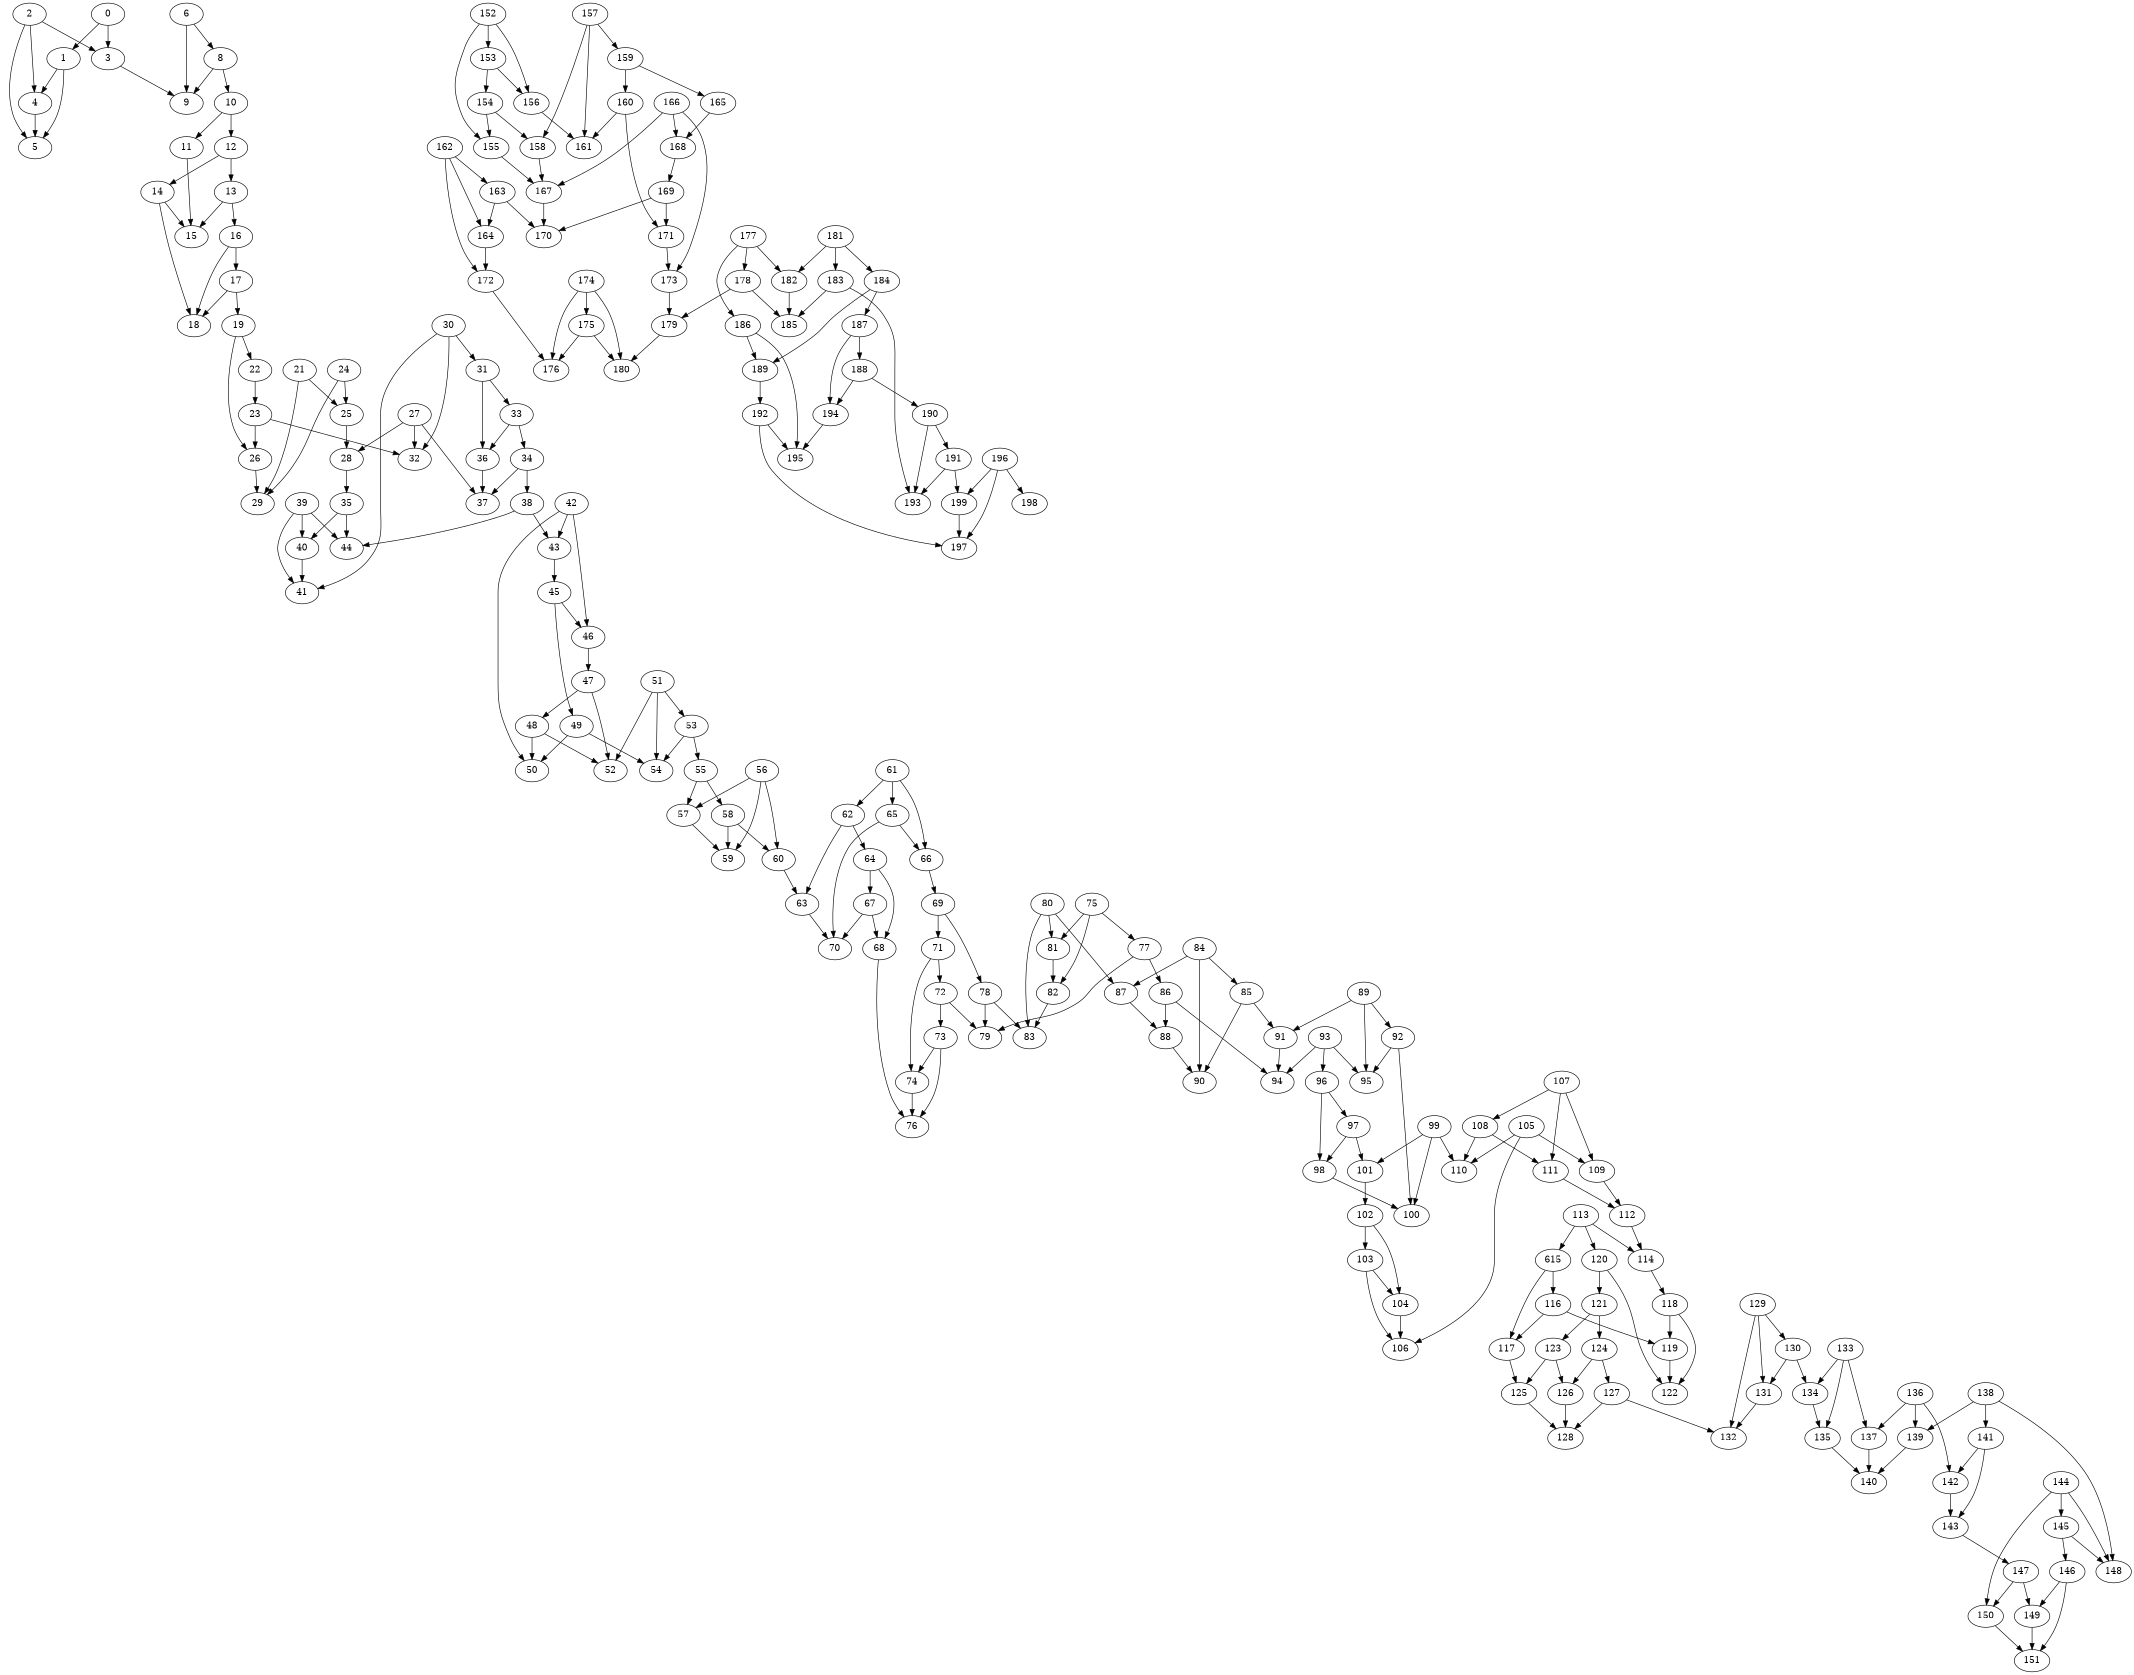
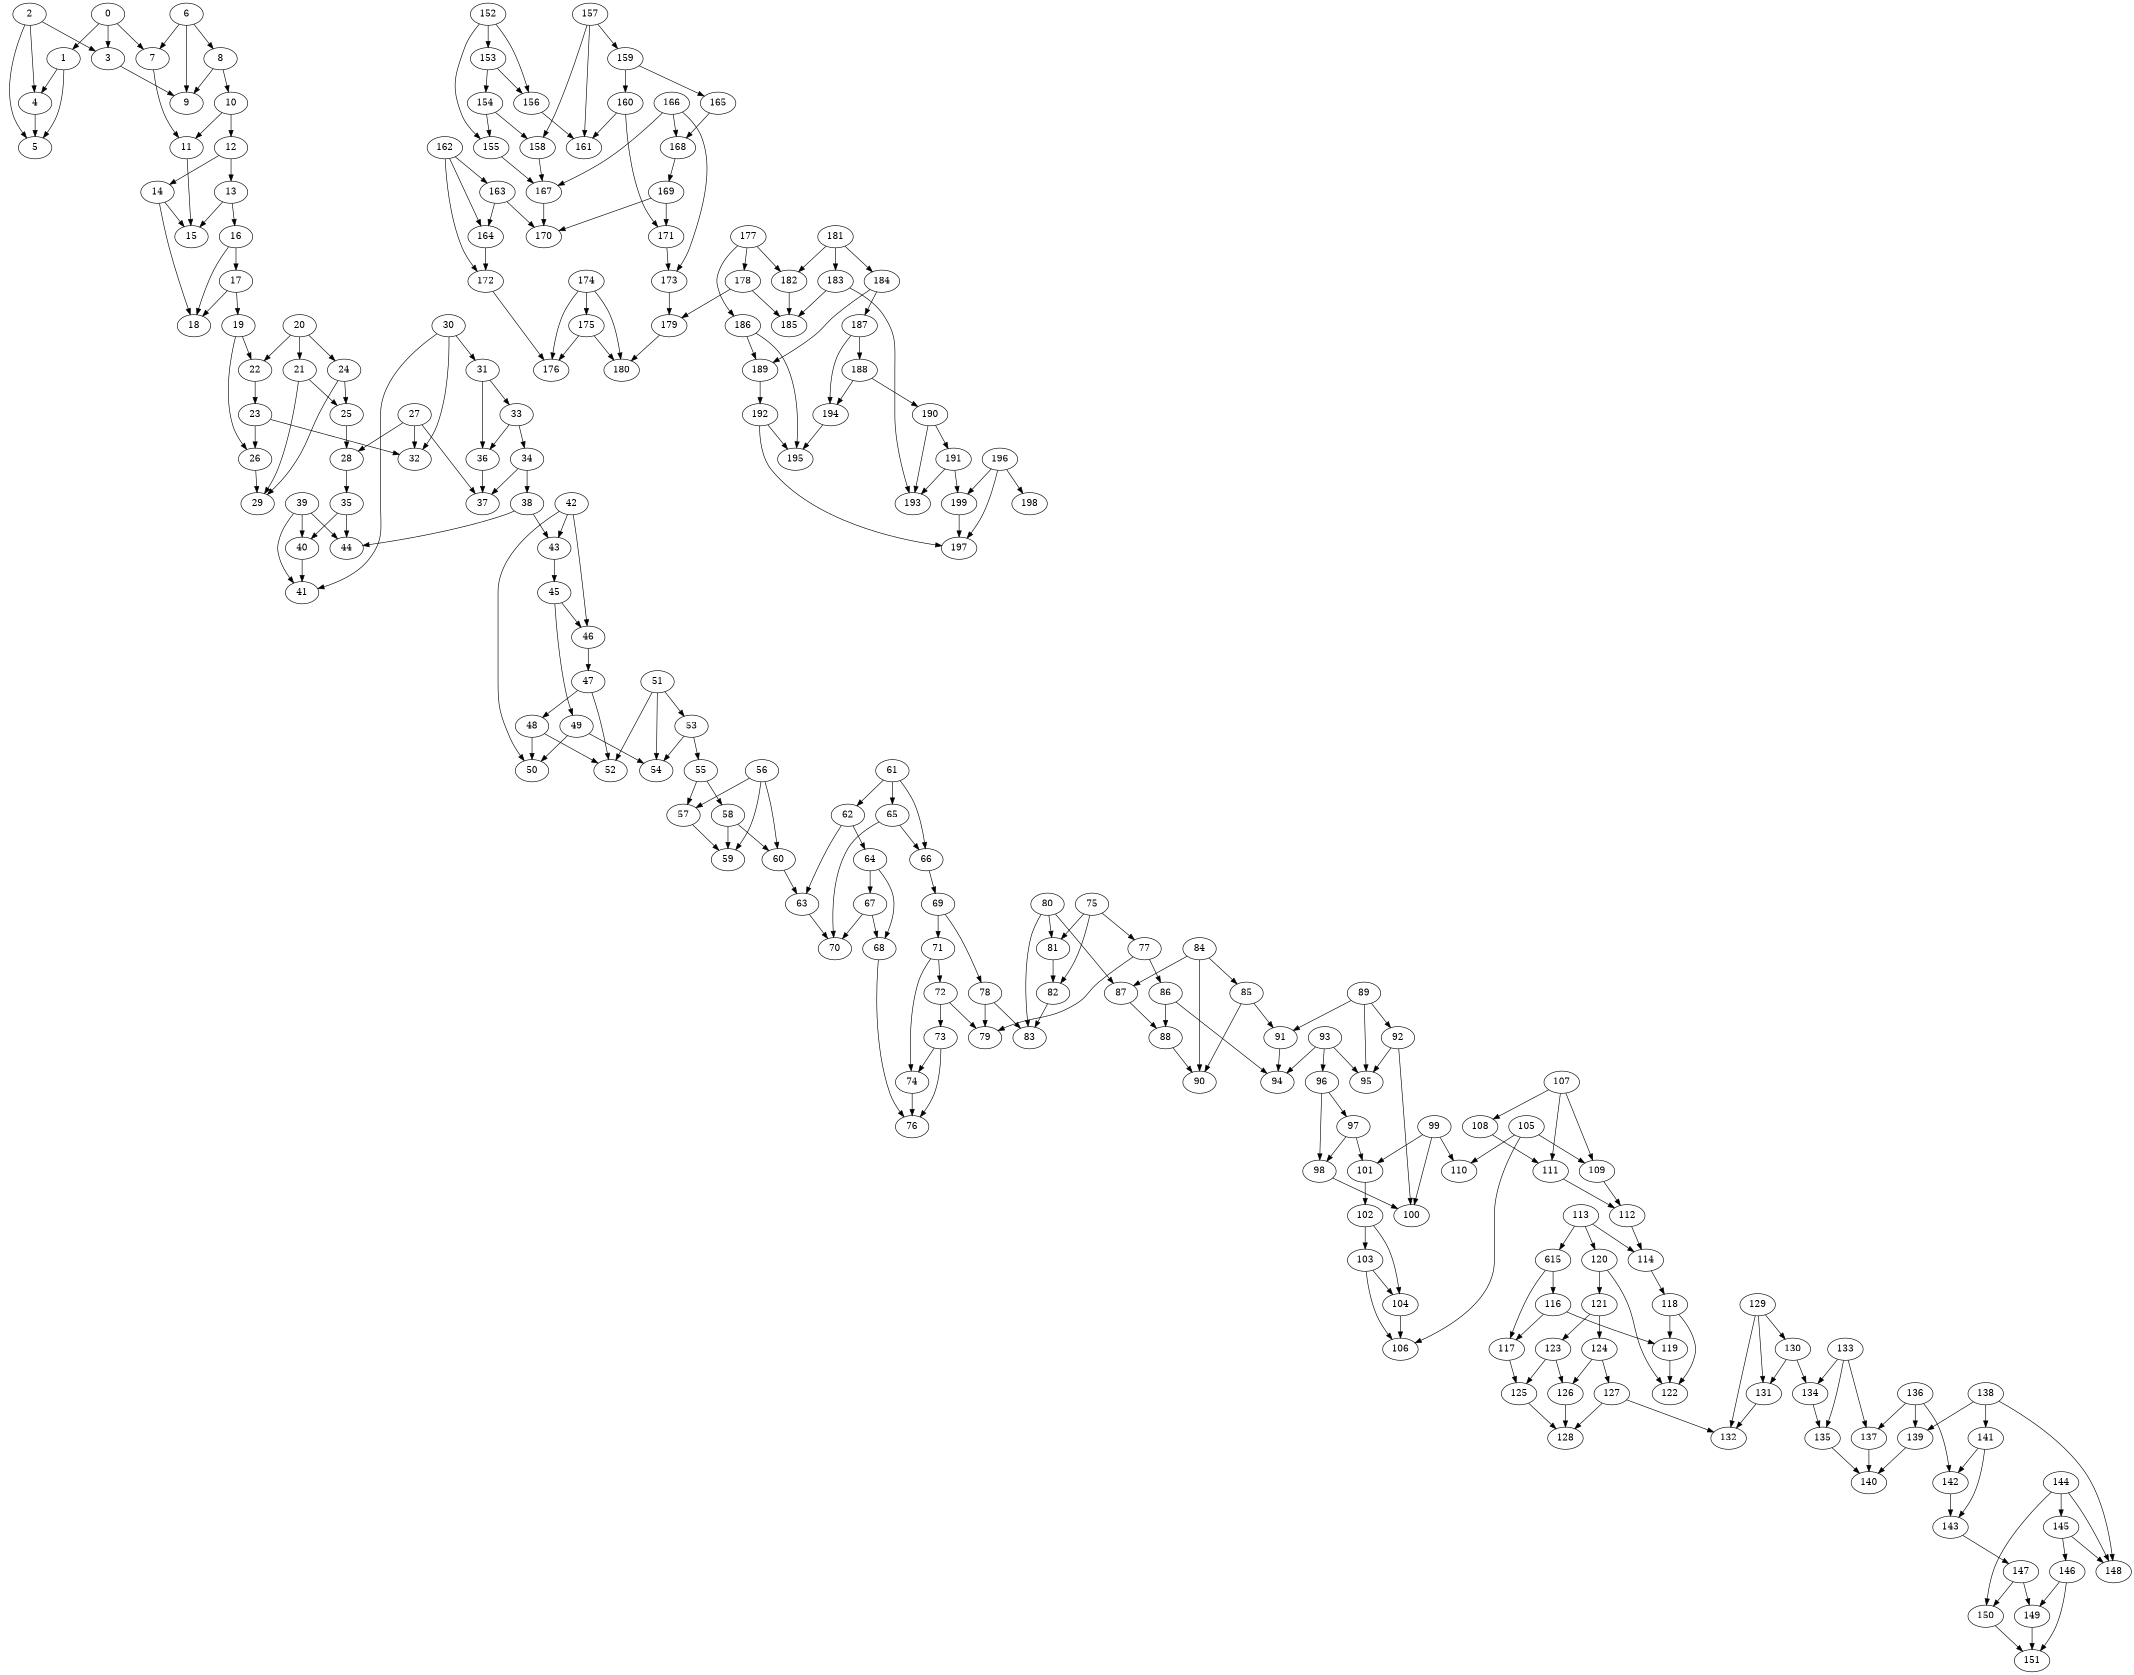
node "7": added
node "20": added
edge "108" -> "110": removed
